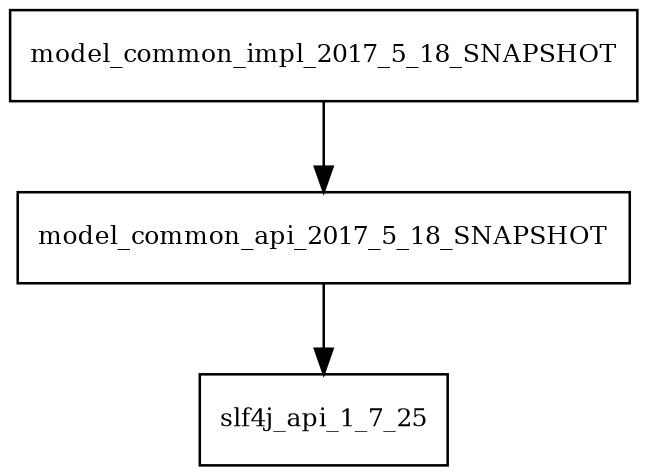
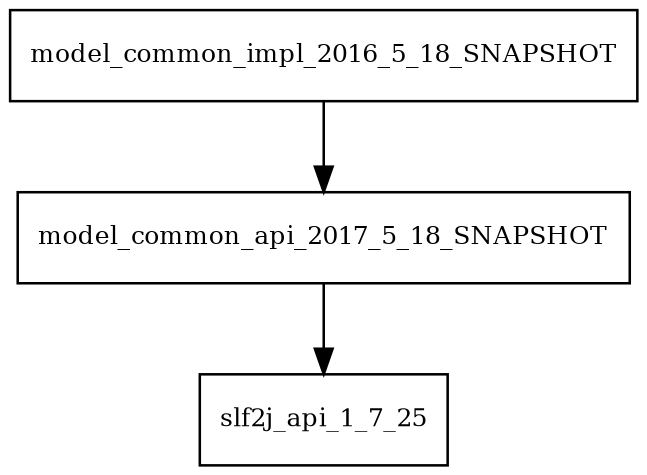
node "model_common_impl_2017_5_18_SNAPSHOT": label "model_common_impl_2017_5_18_SNAPSHOT" -> "model_common_impl_2016_5_18_SNAPSHOT"
node "slf4j_api_1_7_25": label "slf4j_api_1_7_25" -> "slf2j_api_1_7_25"
